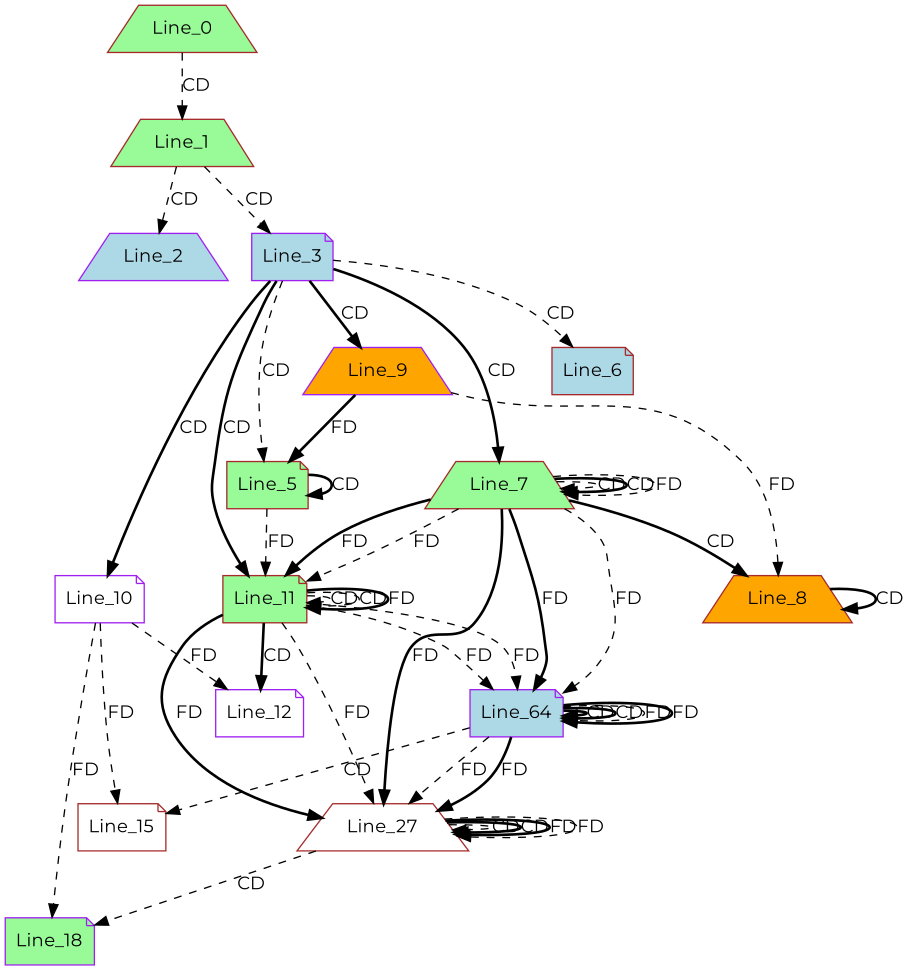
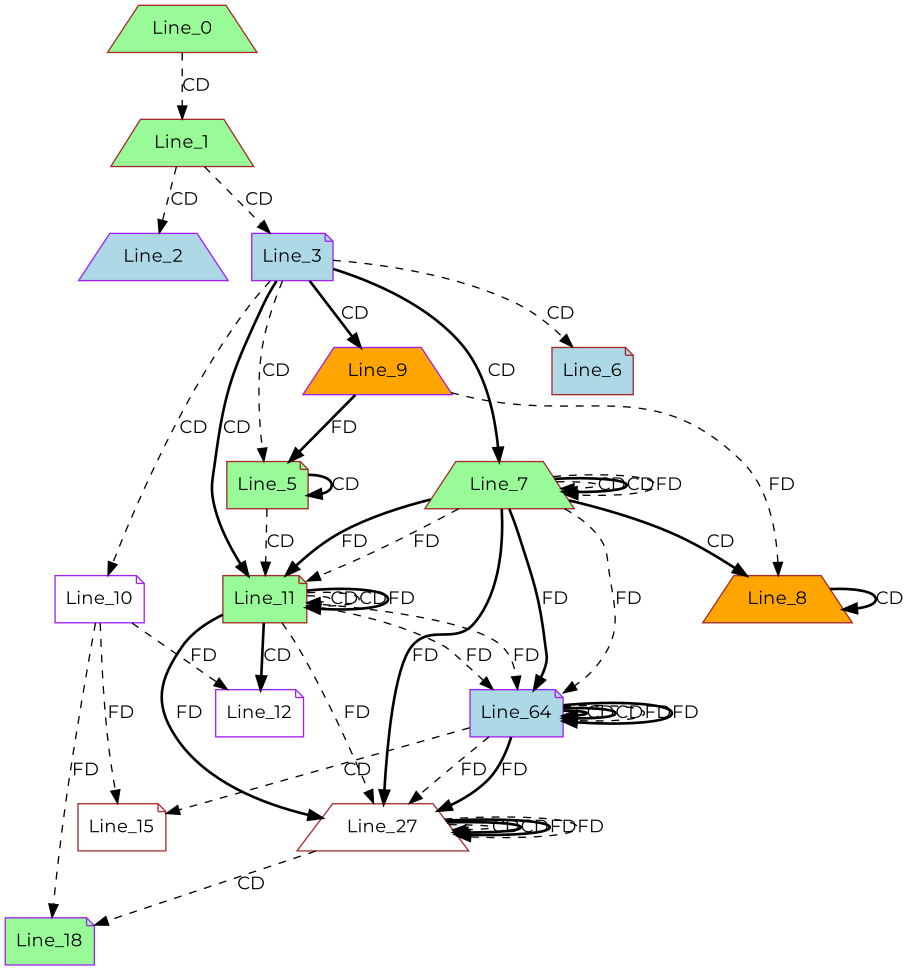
edge "Line_3" -> "Line_10": style bold -> dashed
edge "Line_5" -> "Line_11": label "FD" -> "CD"
